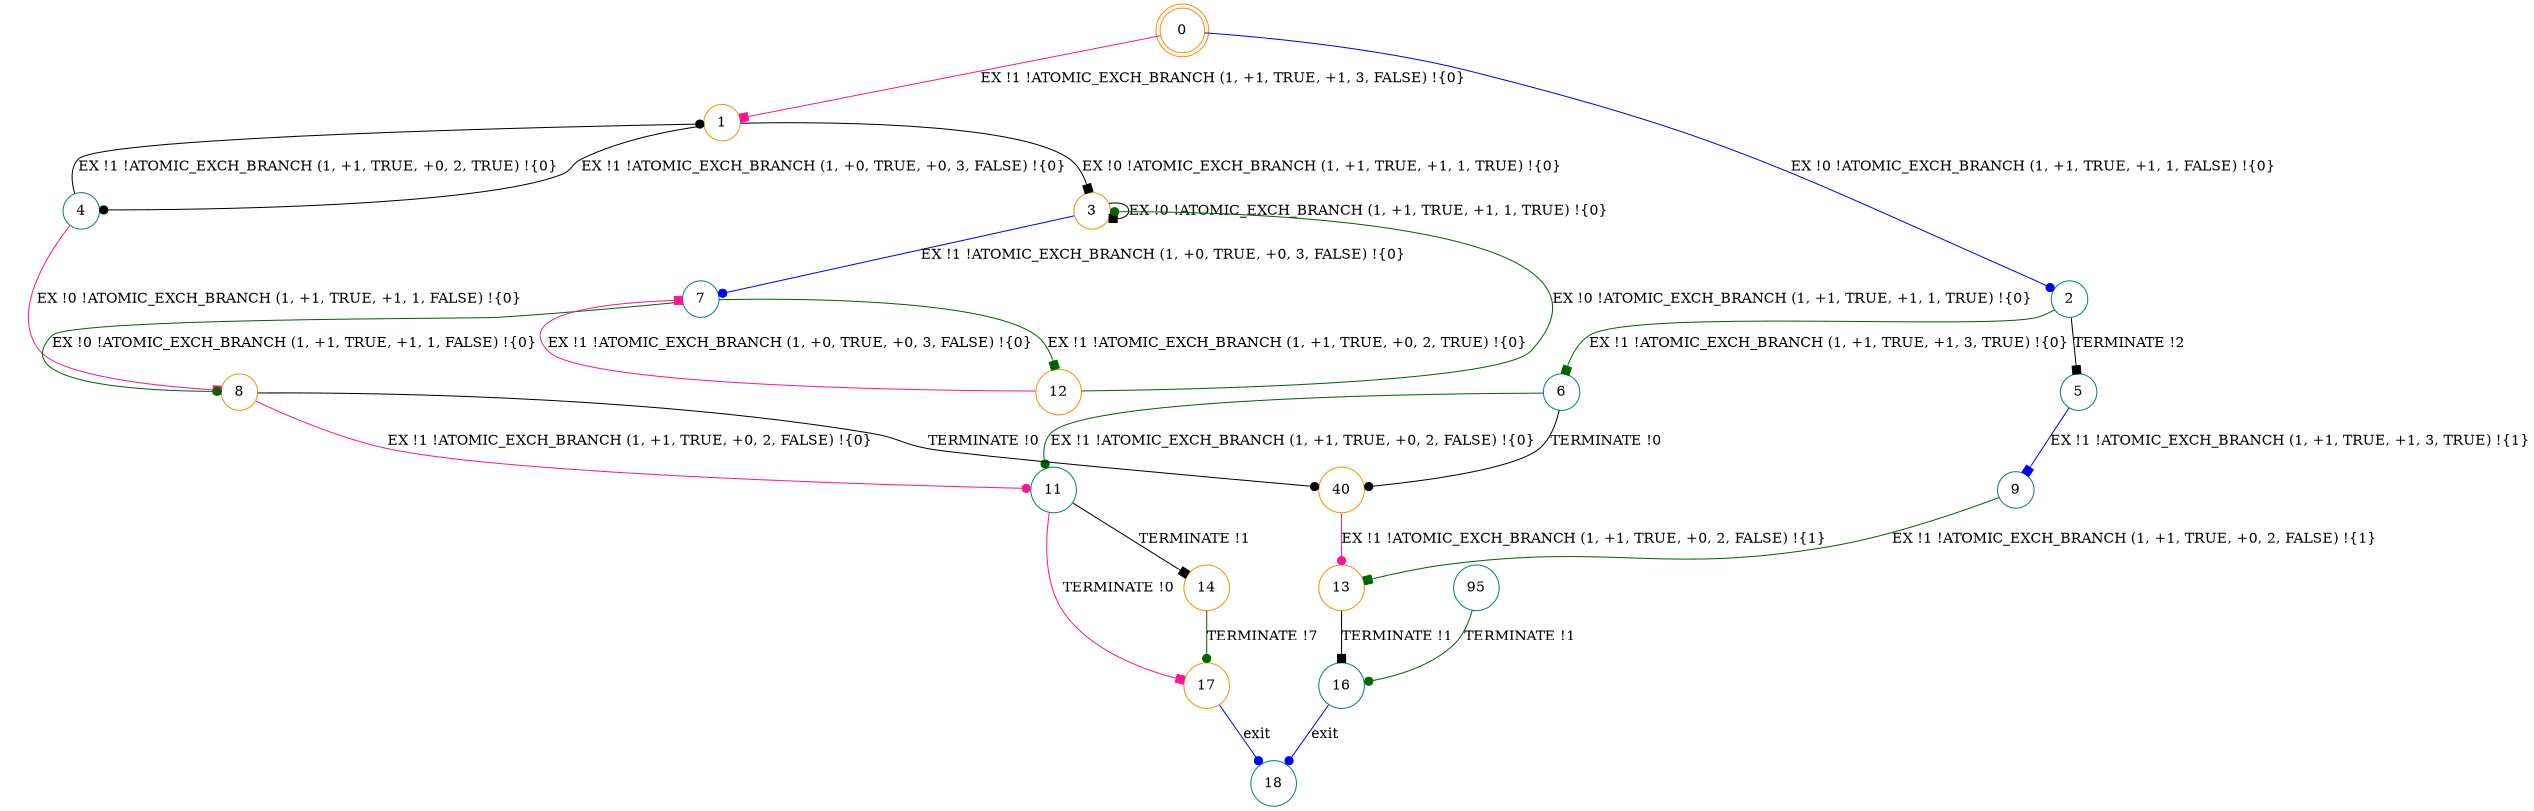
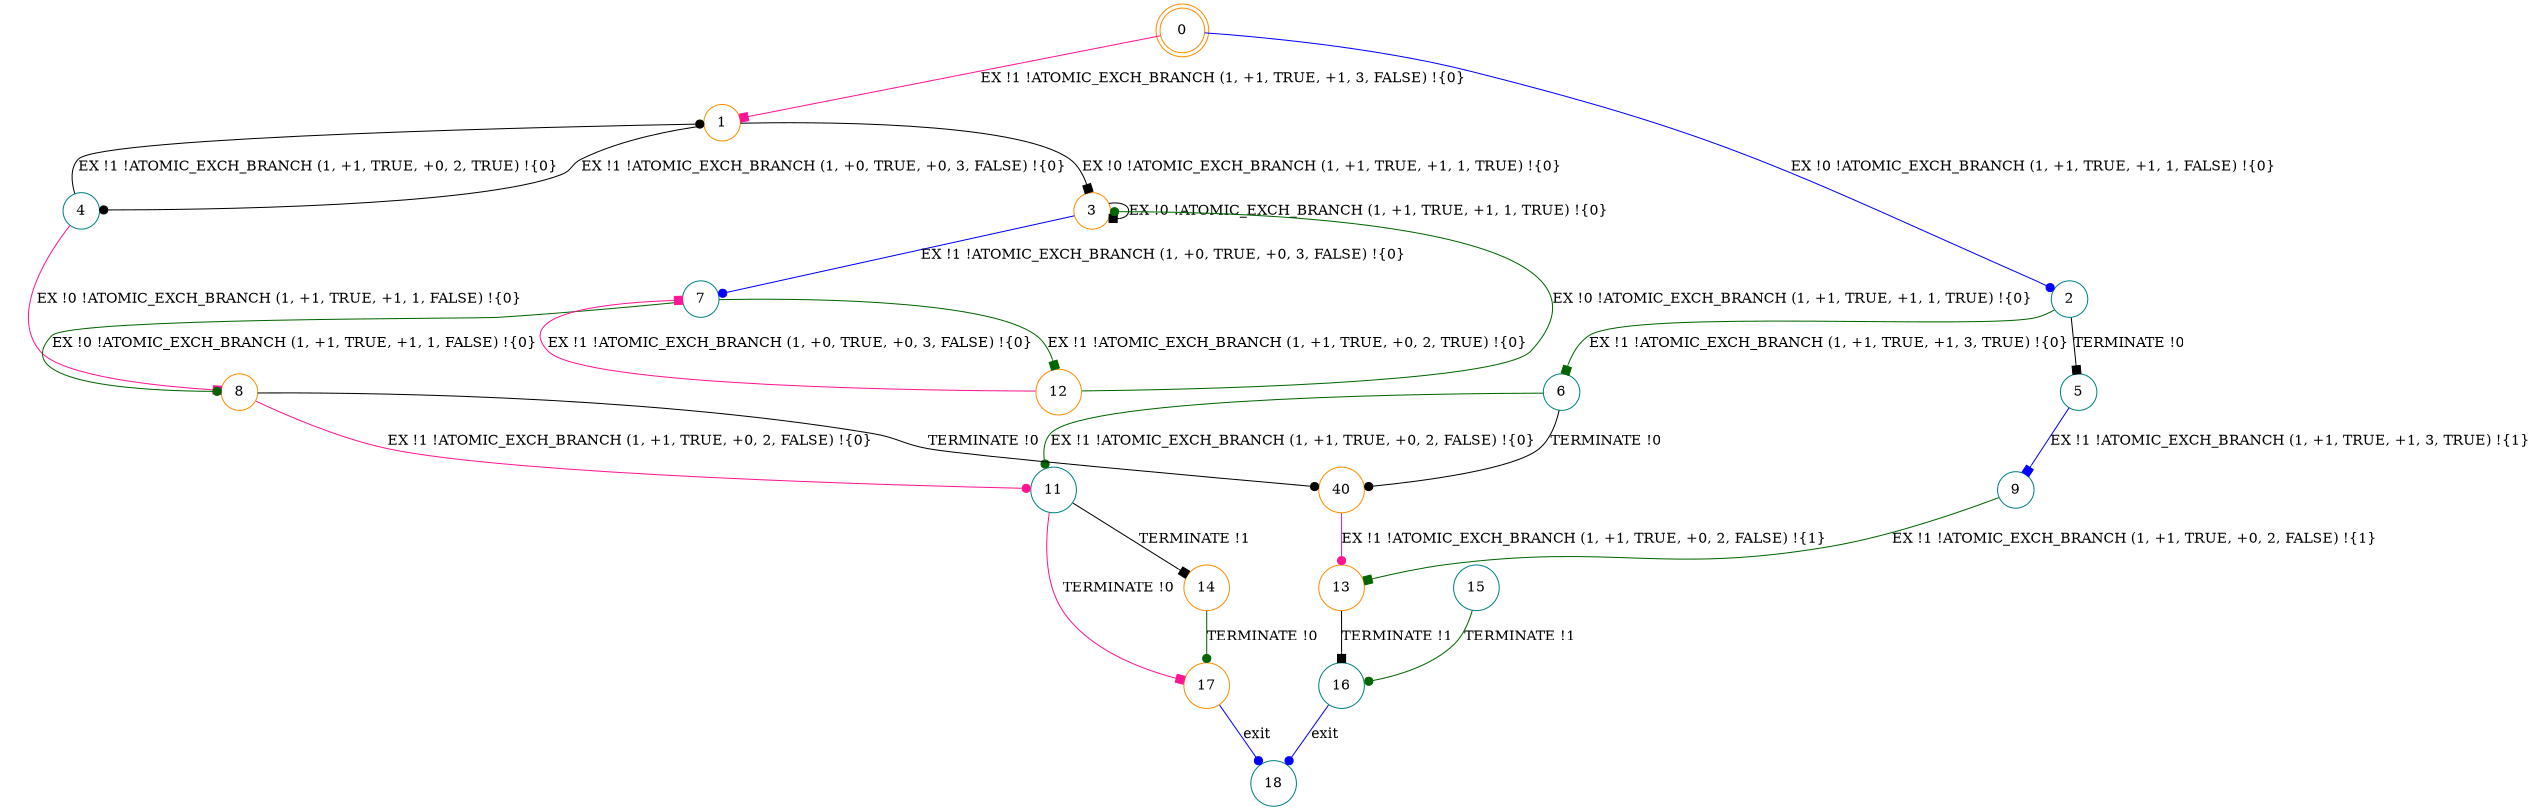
edge "2" -> "5": label "TERMINATE !2" -> "TERMINATE !0"
node "95": label "95" -> "15"
edge "14" -> "17": label "TERMINATE !7" -> "TERMINATE !0"
